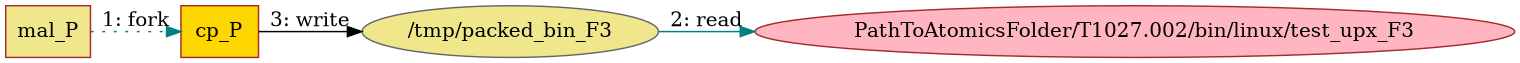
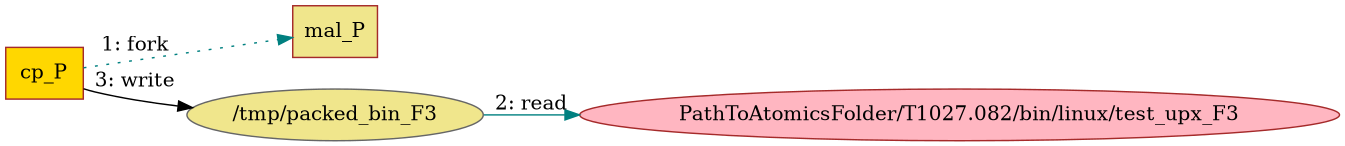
edge "mal_P" -> "cp_P": reversed
node "PathToAtomicsFolder/T1027.002/bin/linux/test_upx_F3": label "PathToAtomicsFolder/T1027.002/bin/linux/test_upx_F3" -> "PathToAtomicsFolder/T1027.082/bin/linux/test_upx_F3"
